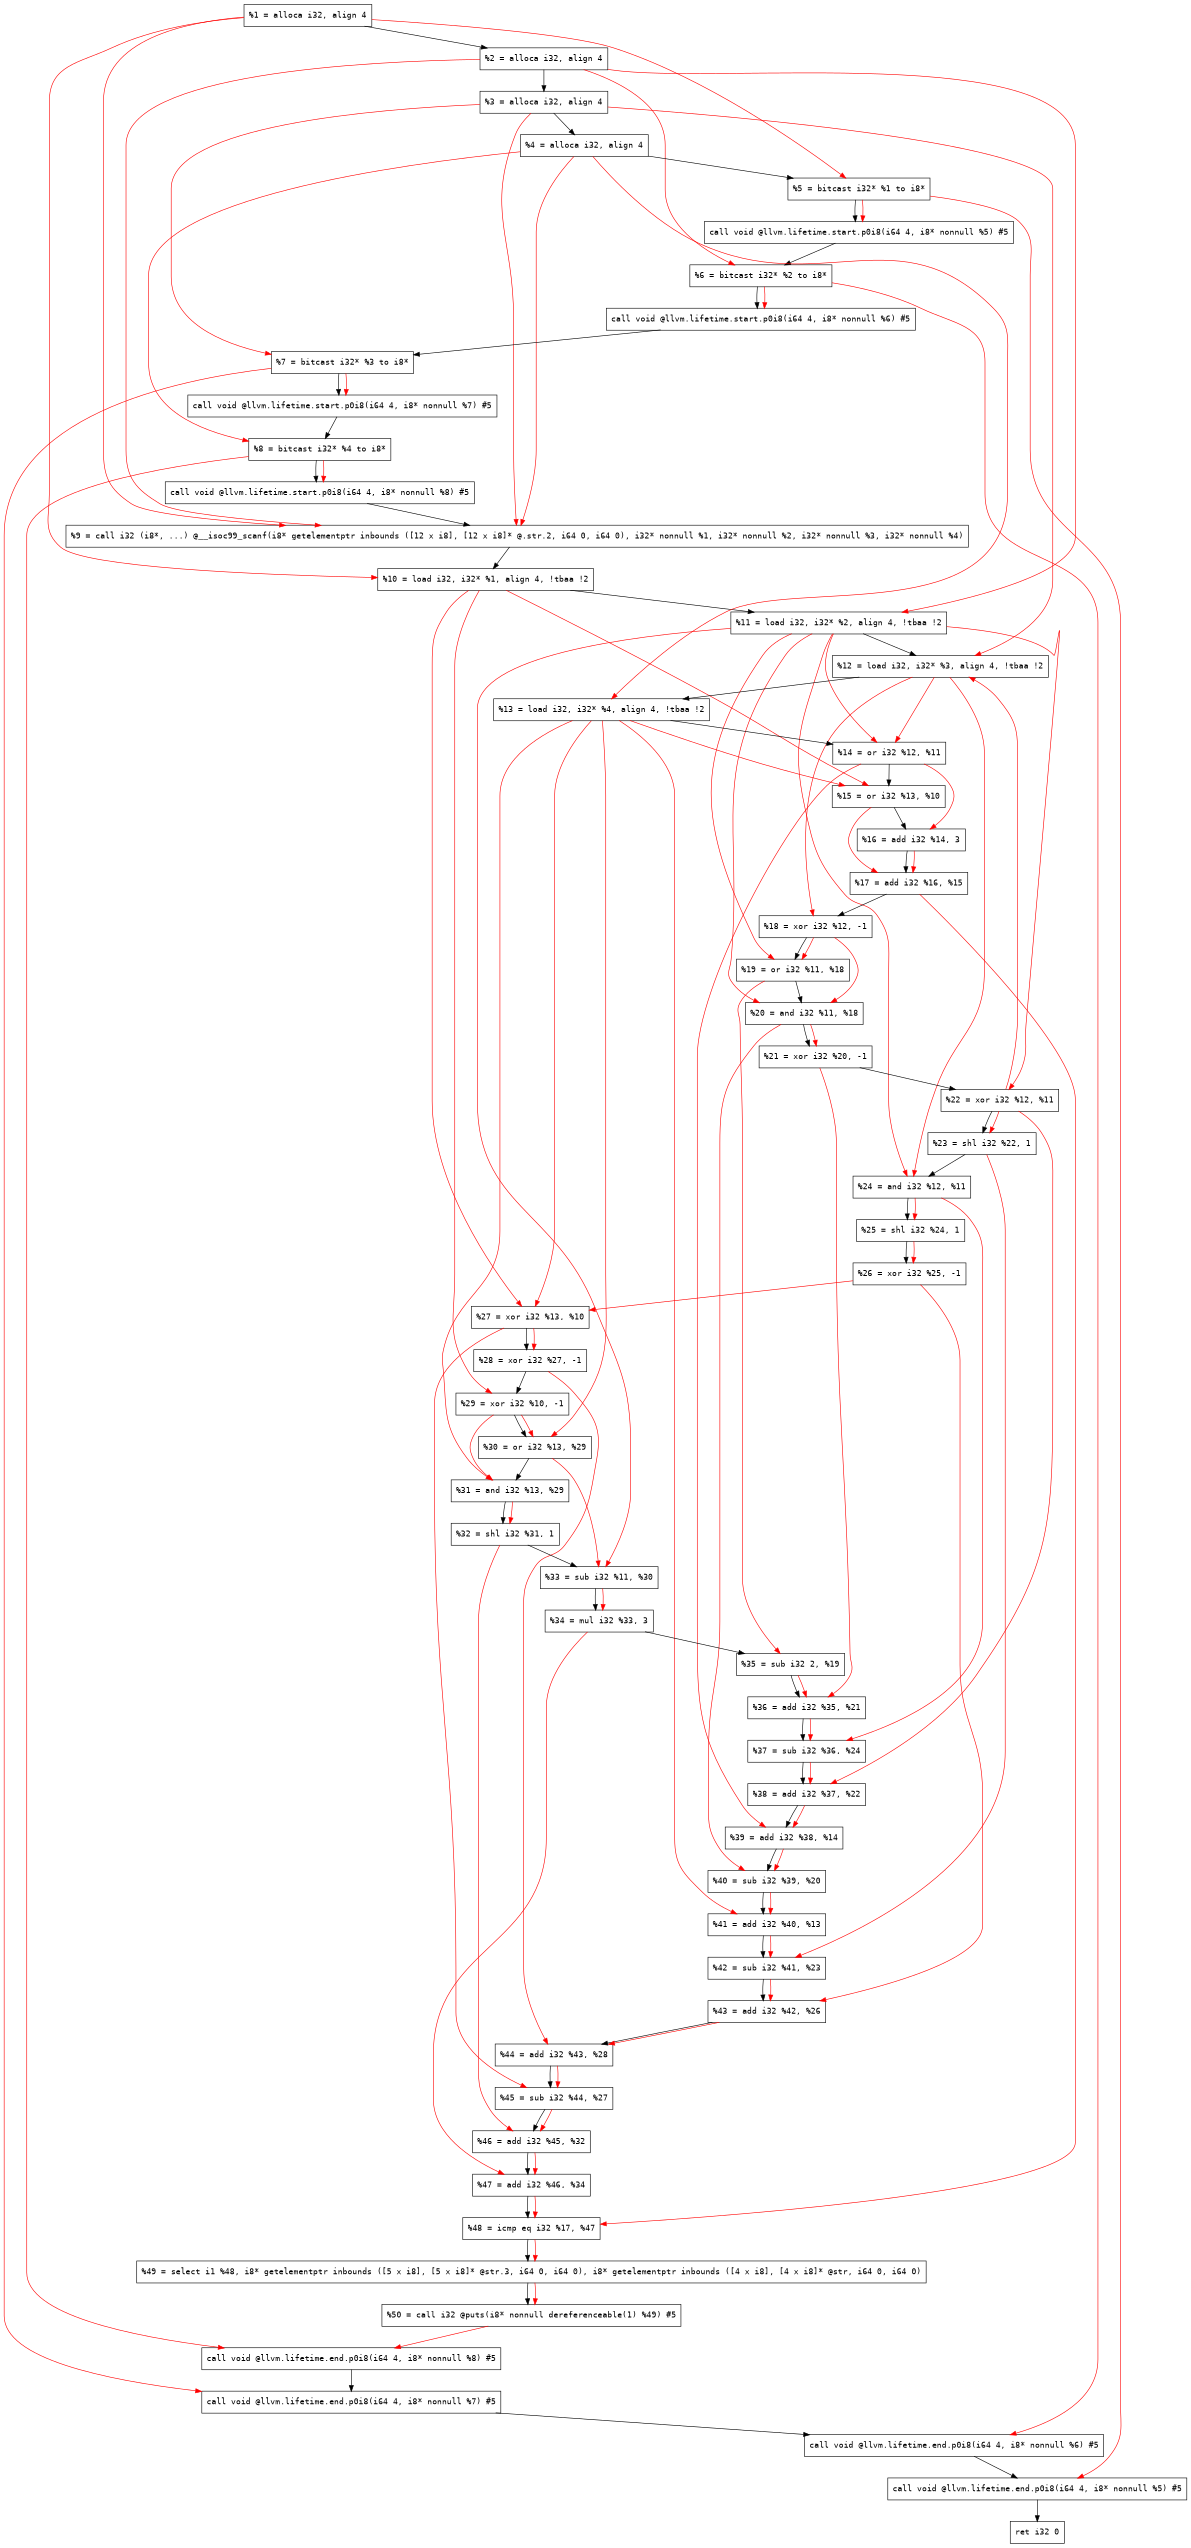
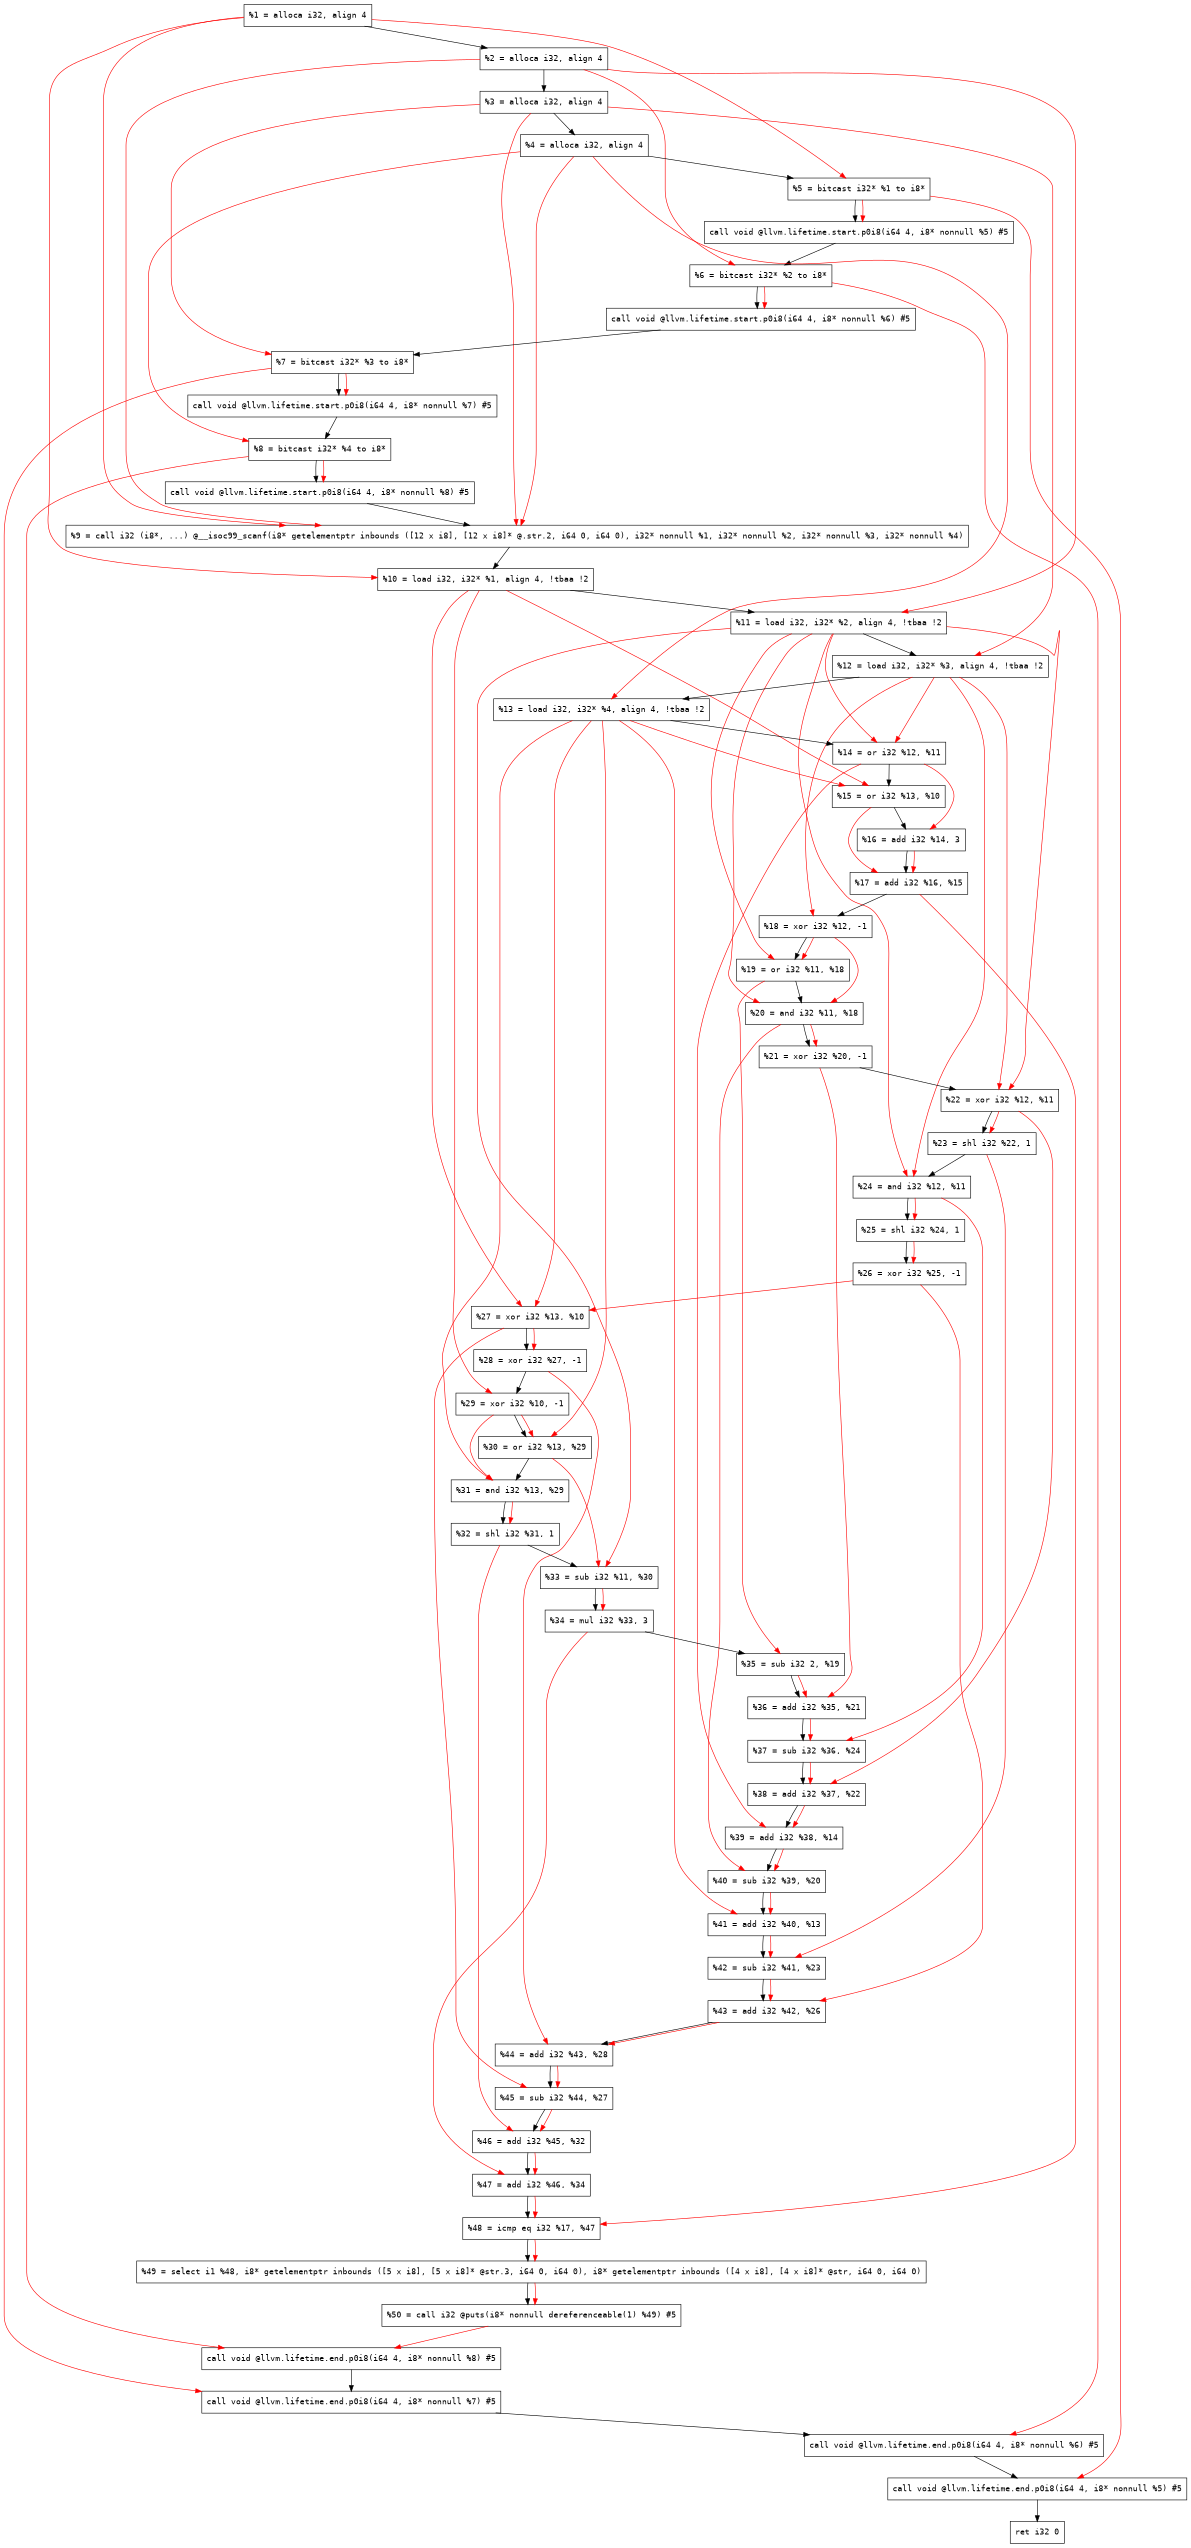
edge "%22 = xor i32 %12, %11" -> "%12 = load i32, i32* %3, align 4, !tbaa !2": reversed
